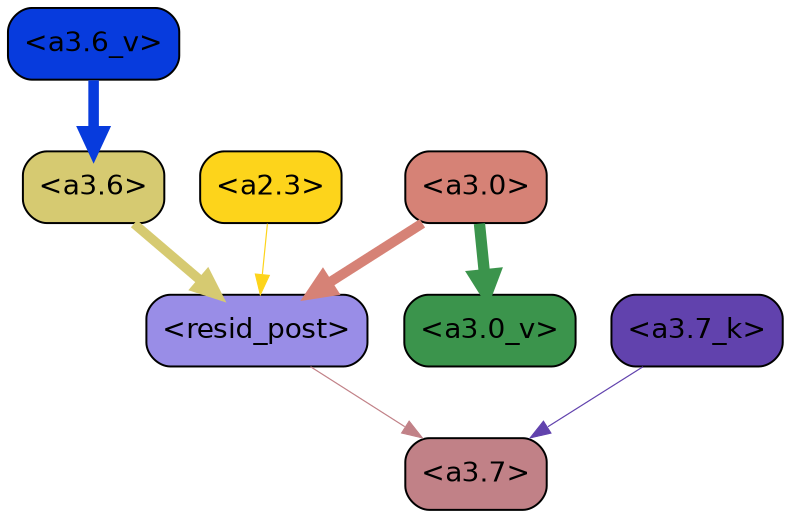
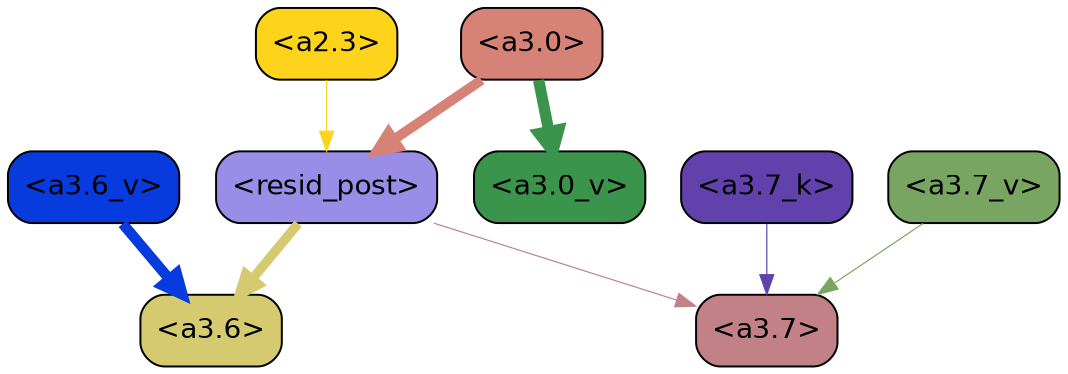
node "<a3.7_v>": added
edge "<a3.6>" -> "<resid_post>": reversed
